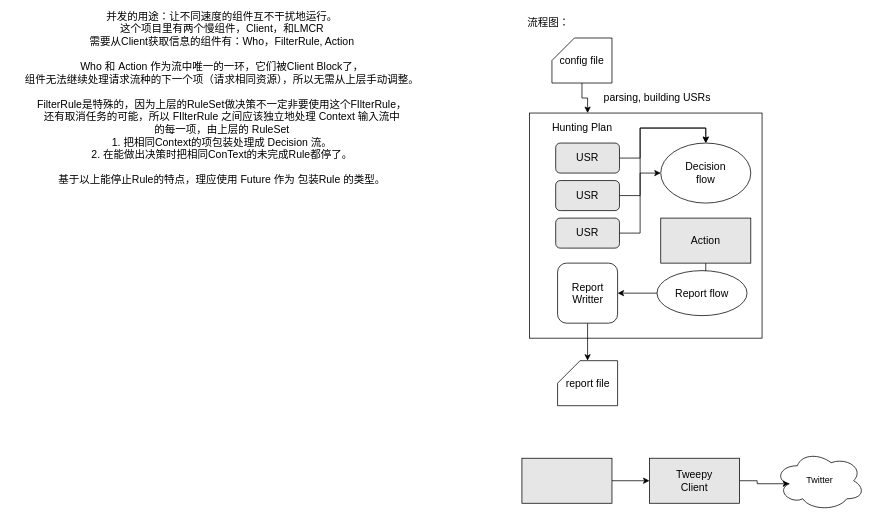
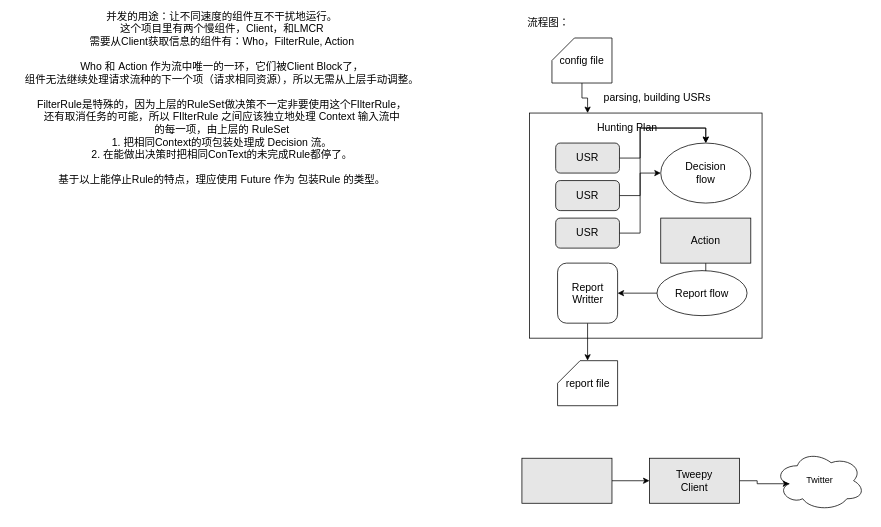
node "Hunting Plan": moved (582, 128) -> (627, 128)
